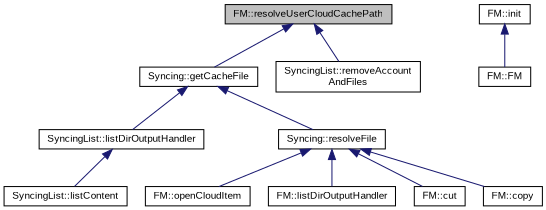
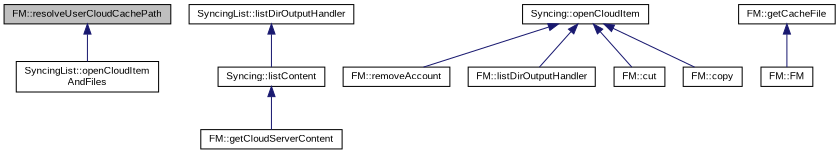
node "FM::init": label "FM::init" -> "FM::getCacheFile"
node "Syncing::getCacheFile": removed
node "SyncingList::removeAccount AndFiles": label "SyncingList::removeAccount AndFiles" -> "SyncingList::openCloudItem AndFiles"
node "FM::getCloudServerContent": added
node "Syncing::resolveFile": label "Syncing::resolveFile" -> "Syncing::openCloudItem"
node "SyncingList::listContent": label "SyncingList::listContent" -> "Syncing::listContent"
node "FM::openCloudItem": label "FM::openCloudItem" -> "FM::removeAccount"
